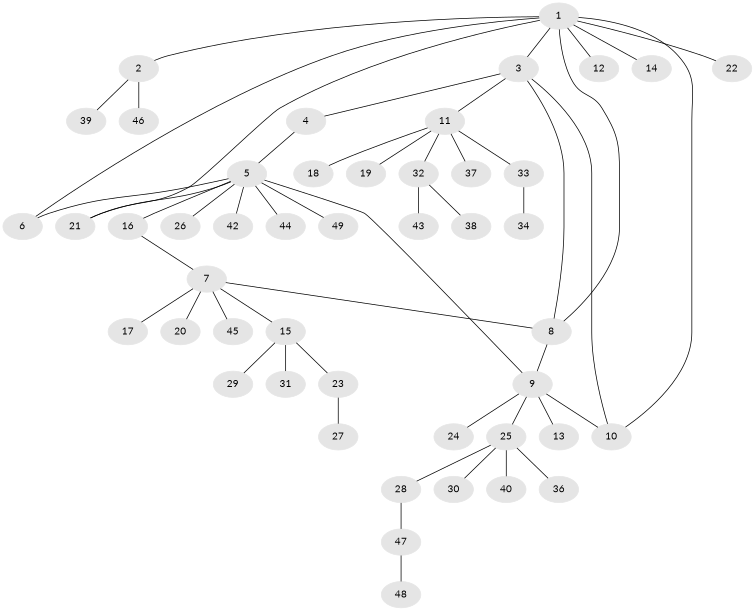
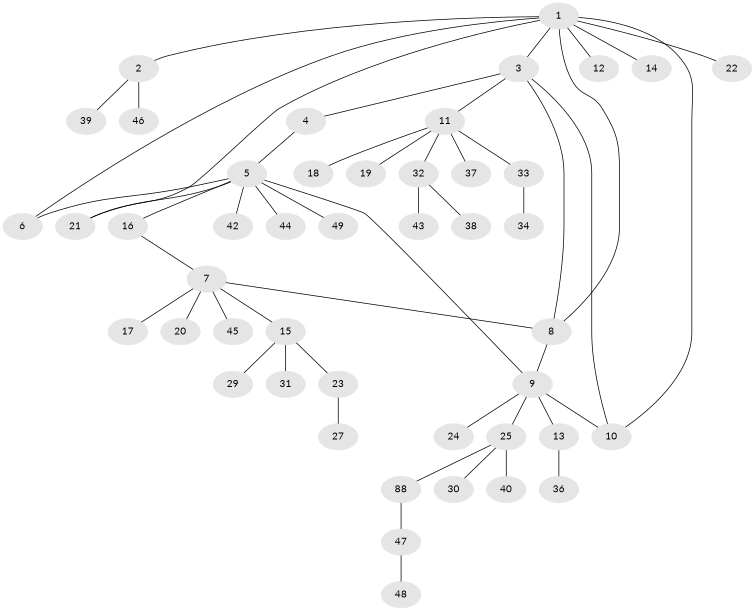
node "26": removed
edge "25" -- "36": now "13" -- "36"
node "28": label "28" -> "88"
